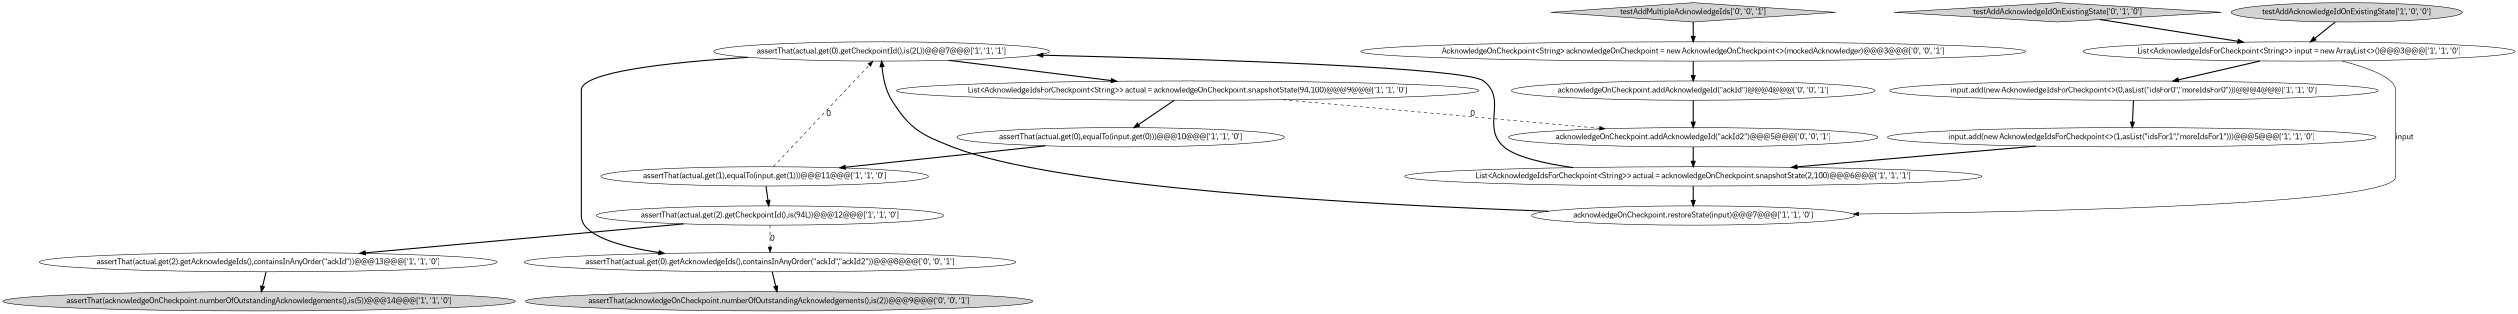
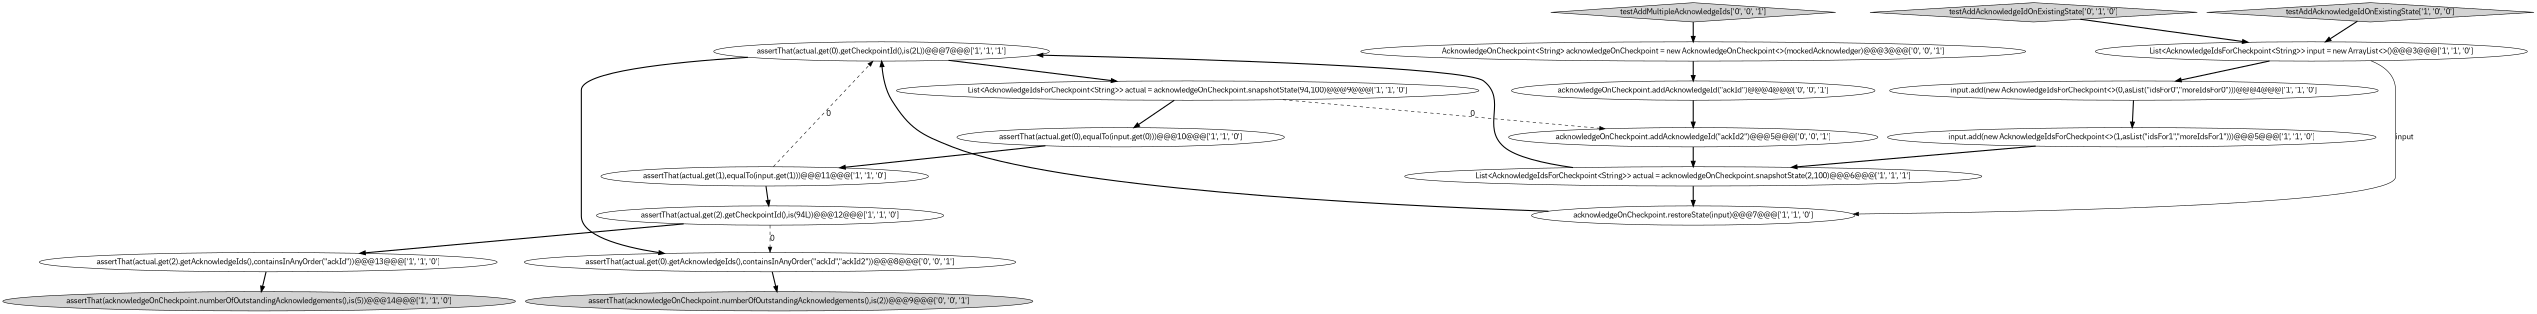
node "testAddAcknowledgeIdOnExistingState['1', '0', '0']": shape ellipse -> diamond
